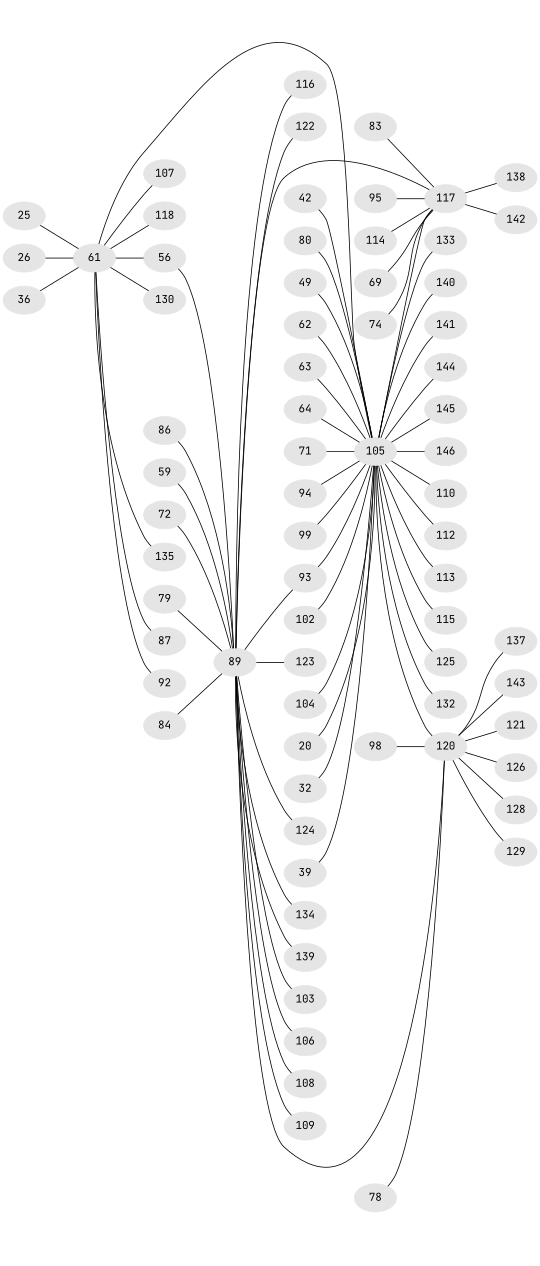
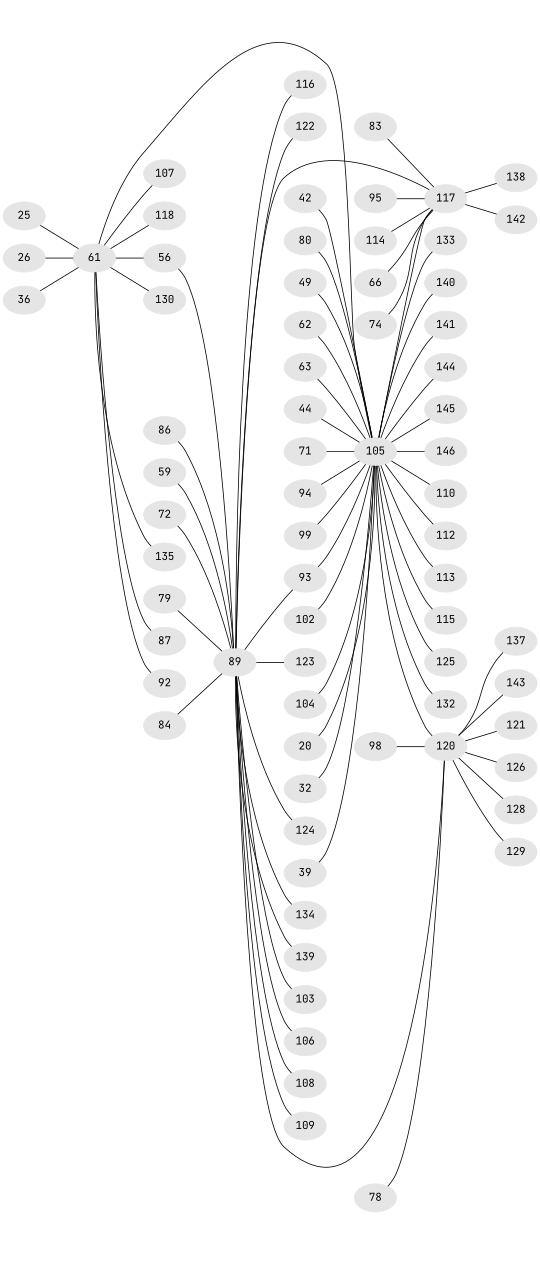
node "69": label "69" -> "66"
node "64": label "64" -> "44"
